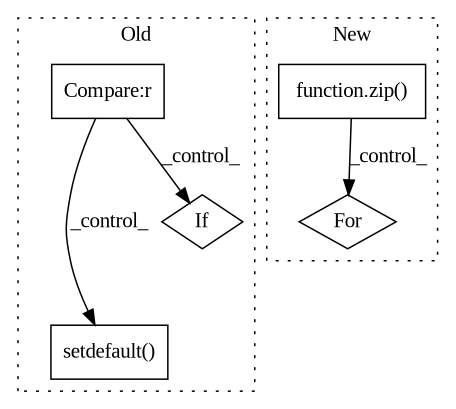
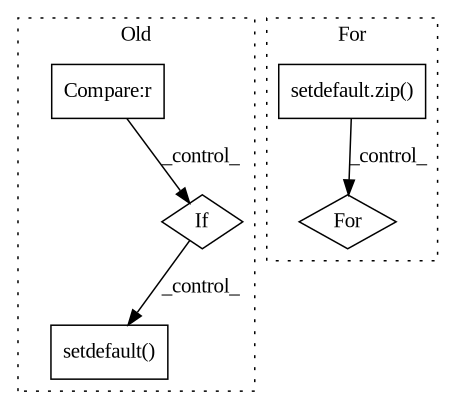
cluster "New": label "New" -> "For"
node "function.zip()": label "function.zip()" -> "setdefault.zip()"
edge "Compare:r" -> "setdefault()": now "If" -> "setdefault()"
